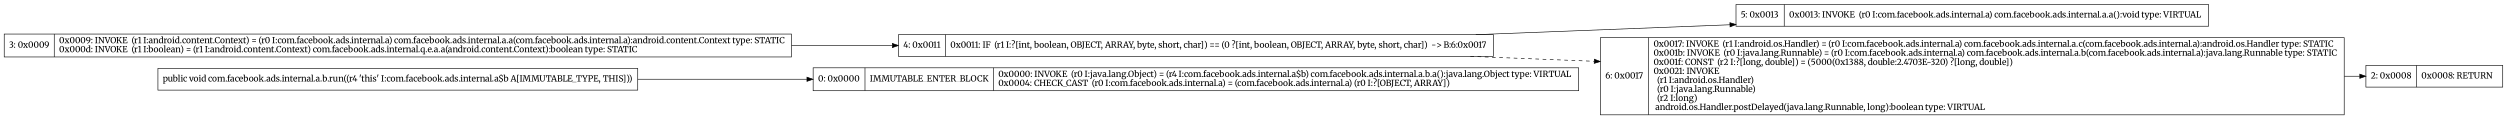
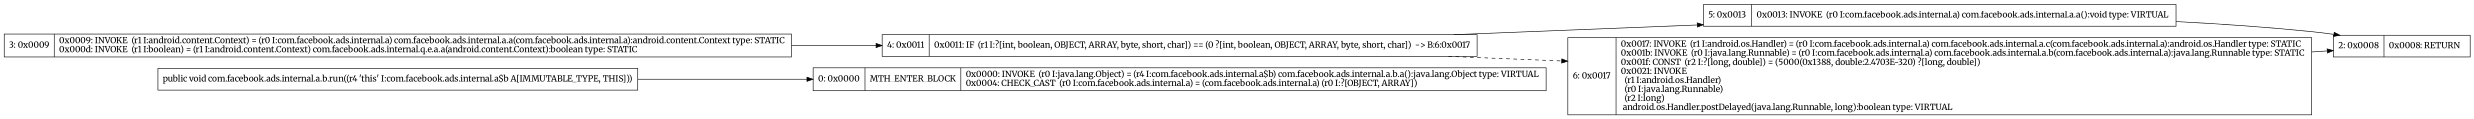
edge "5: 0x0013" -> "2: 0x0008": added
node "0: 0x0000": text "IMMUTABLE_ENTER_BLOCK" -> "MTH_ENTER_BLOCK"
